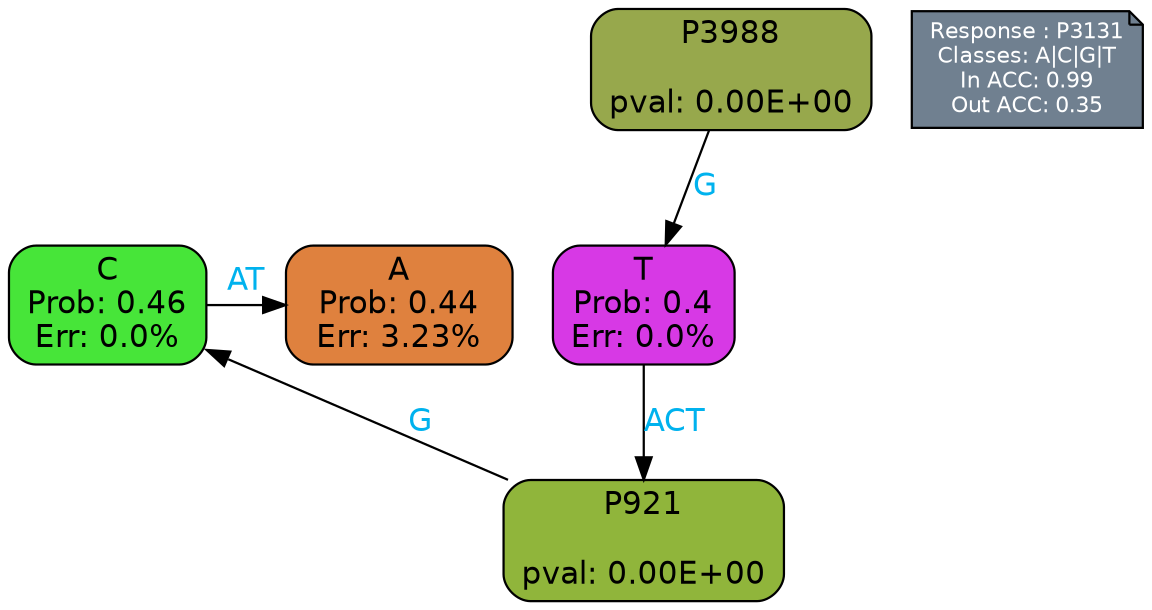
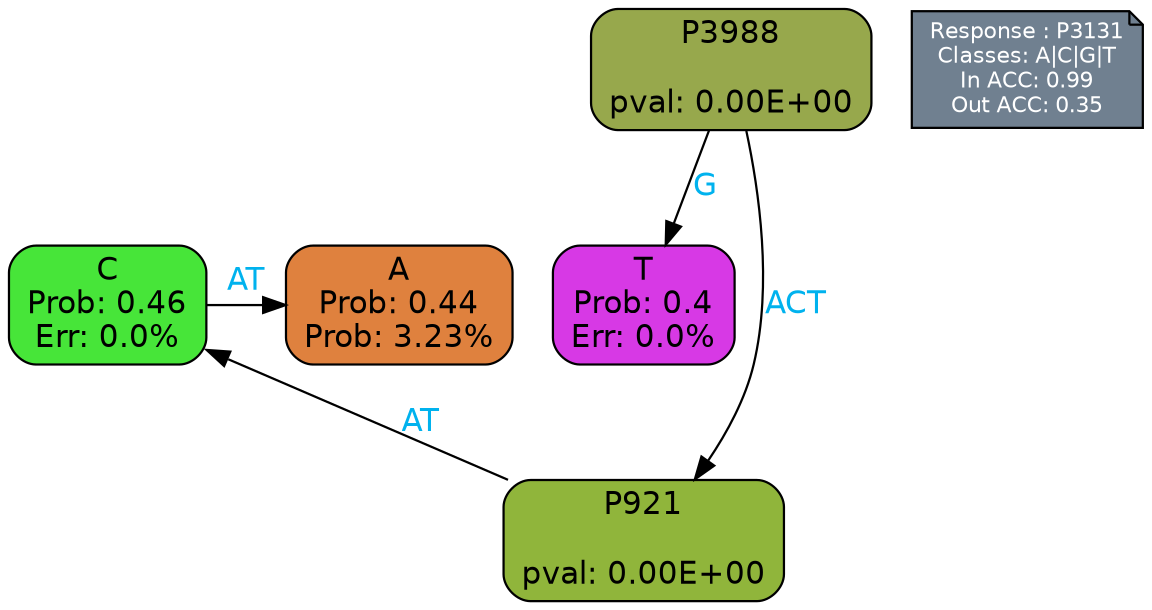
node "A Prob: 0.44 Err: 3.23%": label "A Prob: 0.44 Err: 3.23%" -> "A Prob: 0.44 Prob: 3.23%"
edge "T Prob: 0.4 Err: 0.0%" -> "P921 pval: 0.00E+00": now "P3988 pval: 0.00E+00" -> "P921 pval: 0.00E+00"
edge "P921 pval: 0.00E+00" -> "C Prob: 0.46 Err: 0.0%": label "G" -> "AT"
